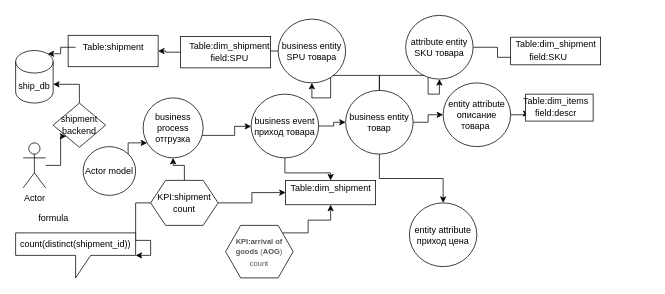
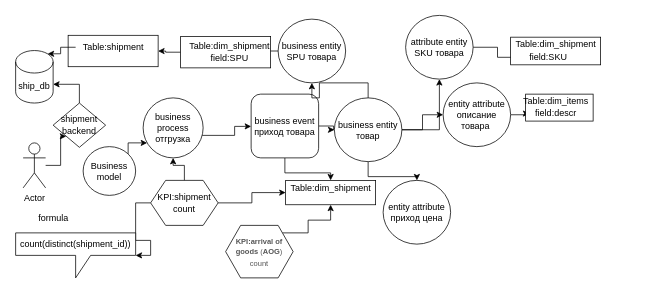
node "business entity товар": moved (379, 122) -> (368, 130)
node "business event приход товара": shape ellipse -> rounded rectangle
node "Actor model": label "Actor model" -> "Business model"
node "entity attribute приход цена": moved (443, 235) -> (417, 212)
